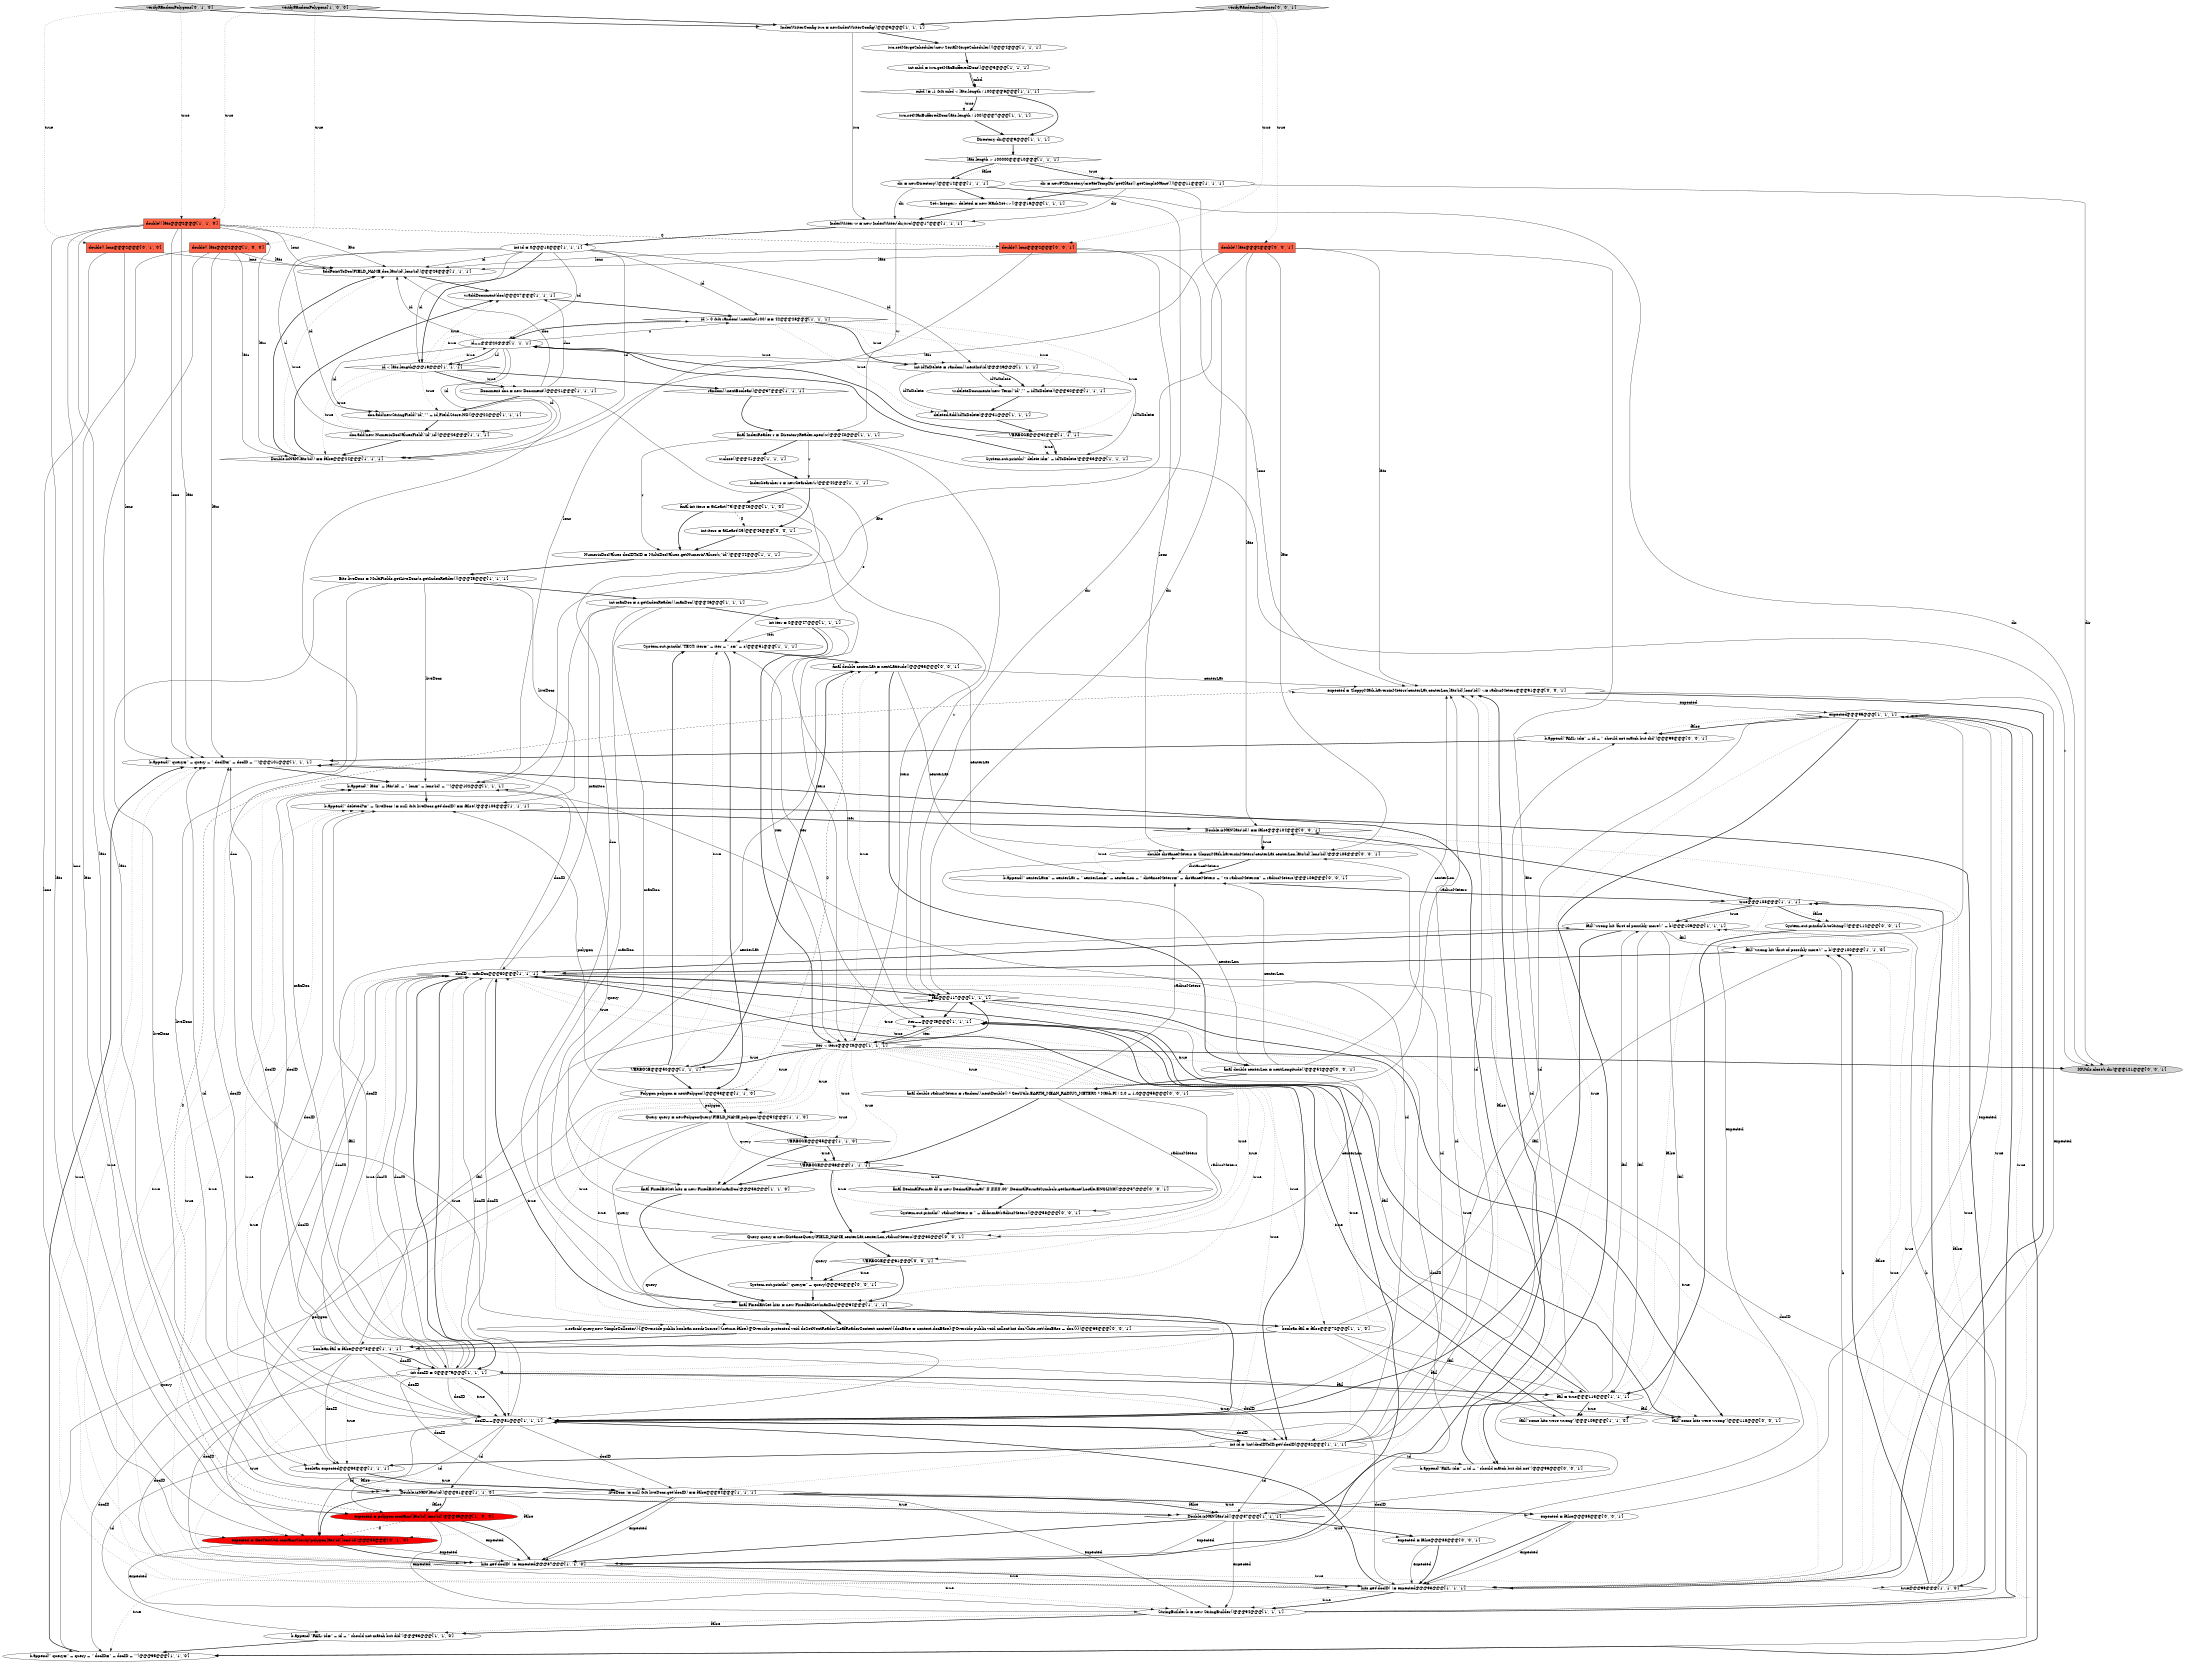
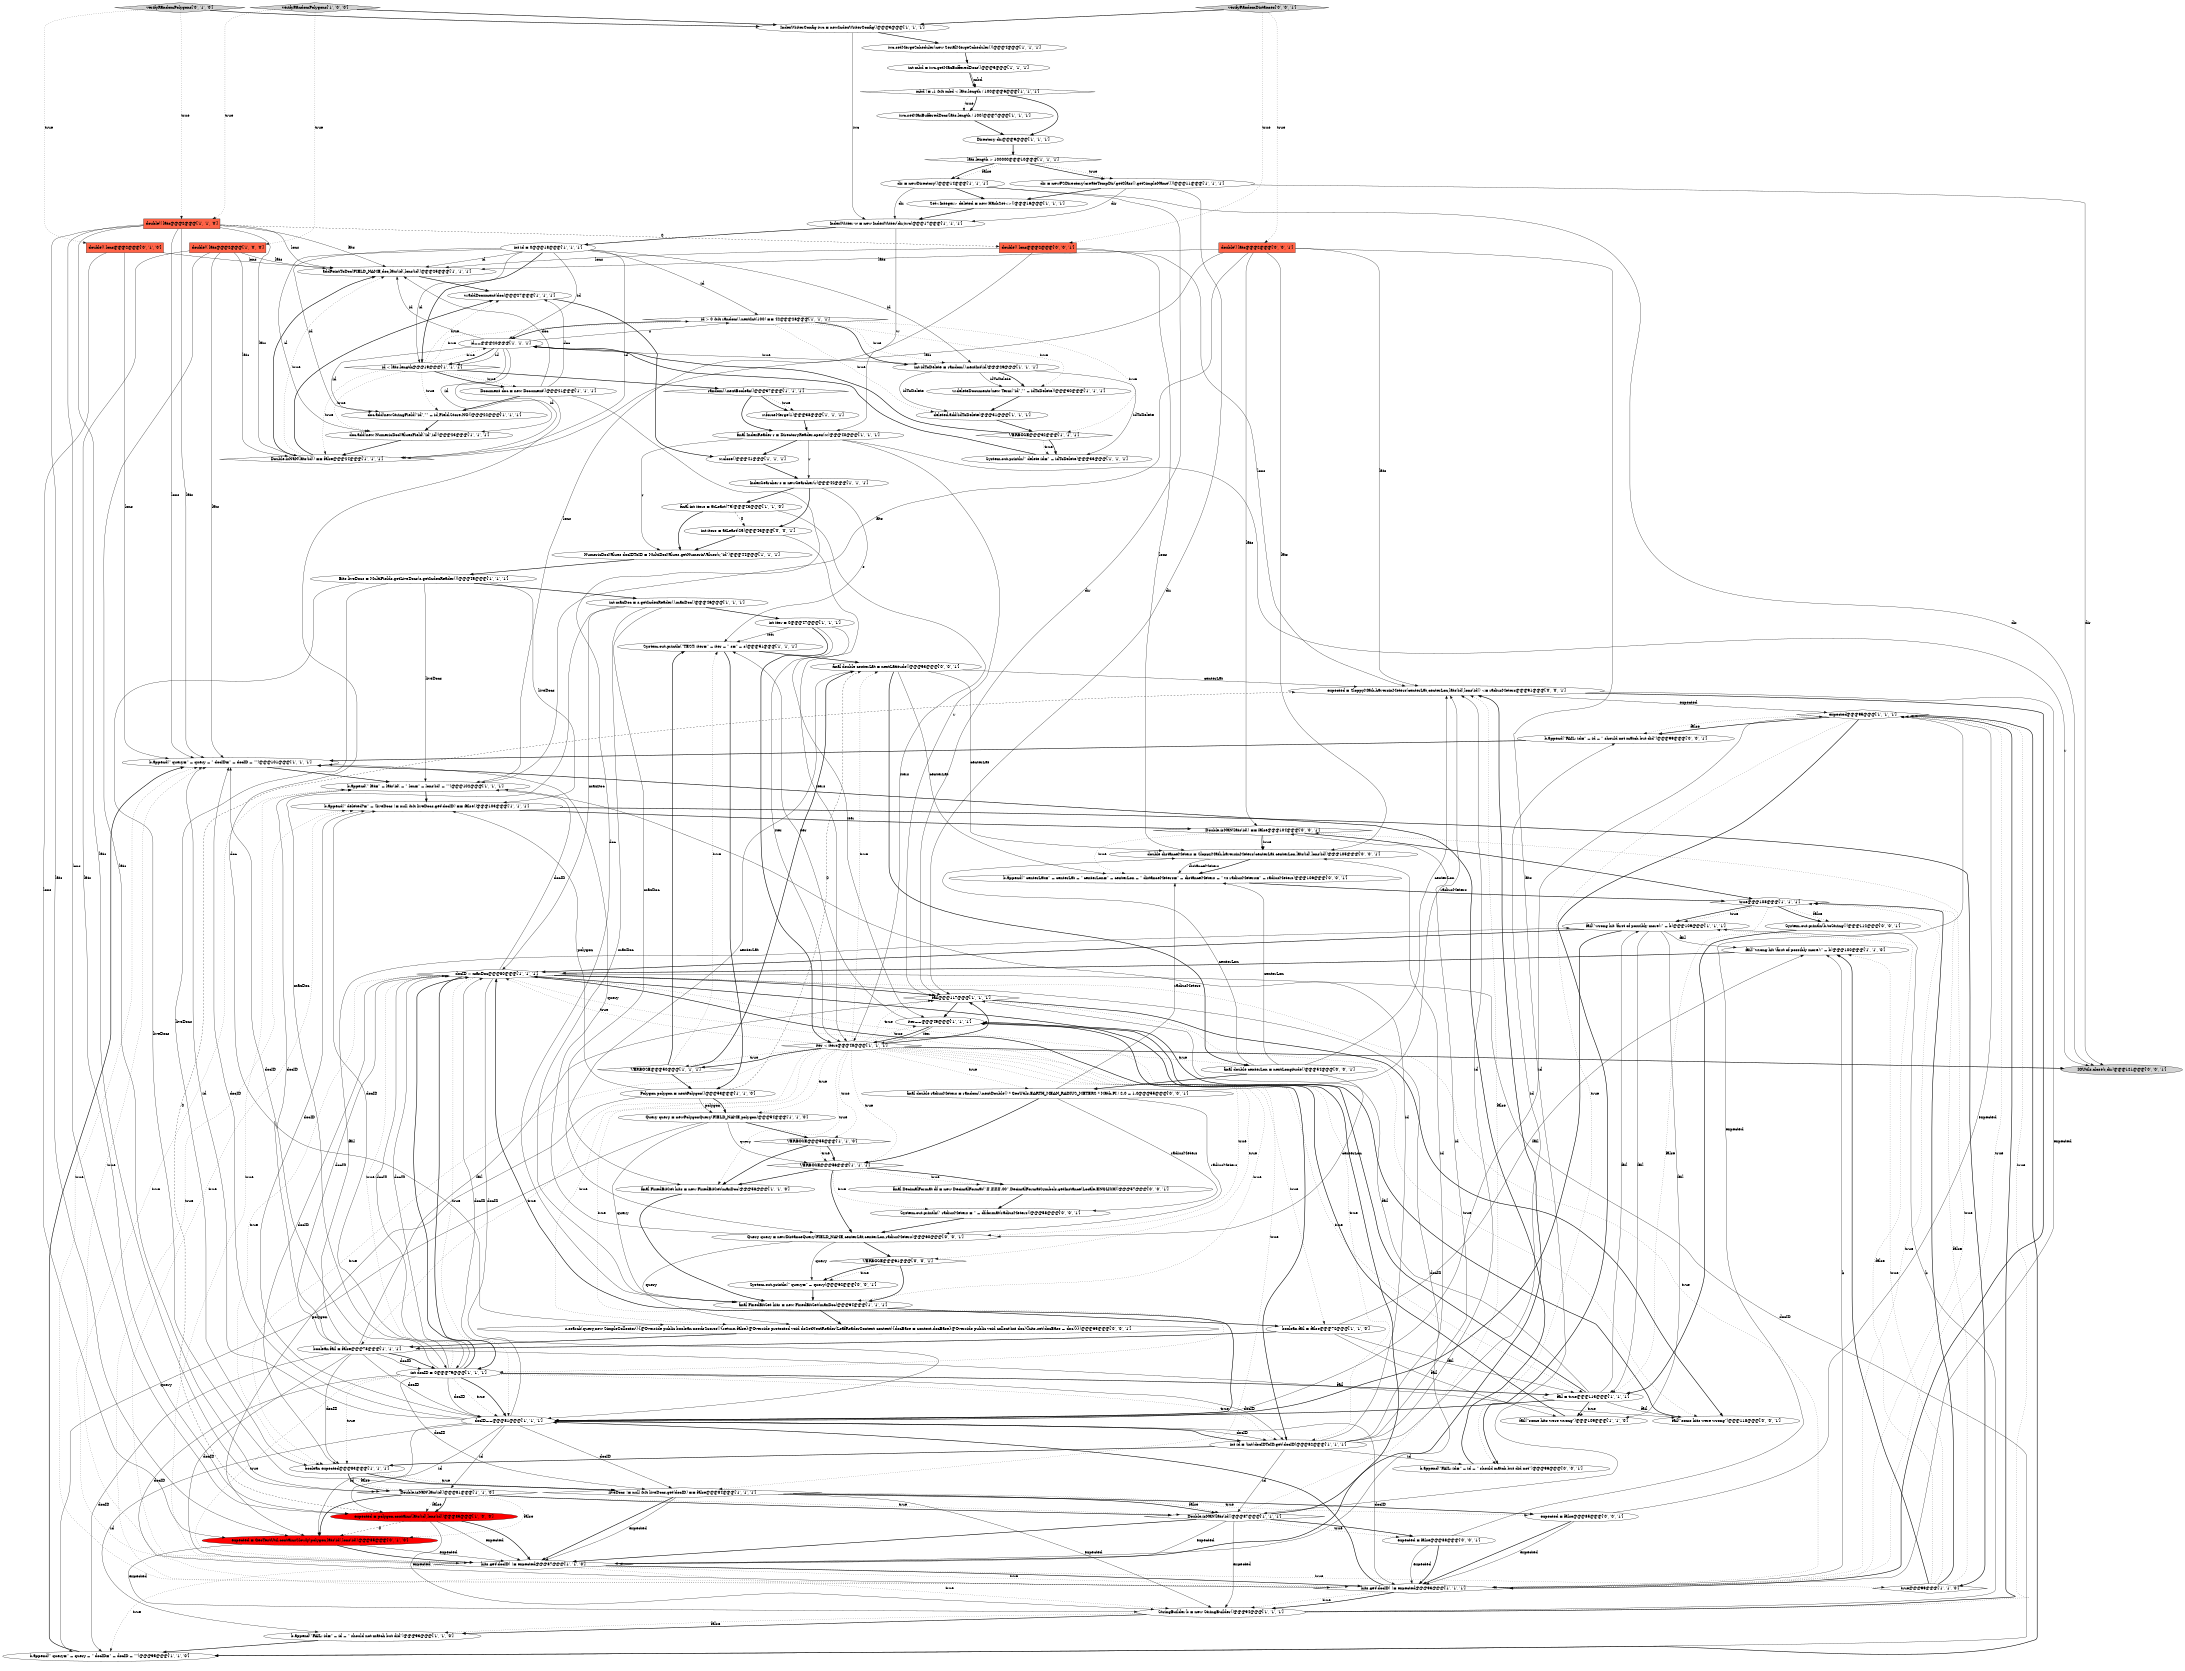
edge "w.addDocument(doc)@@@27@@@['1', '1', '1']" -> "id > 0 && random().nextInt(100) == 42@@@28@@@['1', '1', '1']": now "w.addDocument(doc)@@@27@@@['1', '1', '1']" -> "w.close()@@@41@@@['1', '1', '1']"
node "w.forceMerge(1)@@@38@@@['1', '1', '1']": added
edge "iter < iters@@@48@@@['1', '1', '1']" -> "Polygon polygon = nextPolygon()@@@53@@@['1', '1', '0']": now "iter < iters@@@48@@@['1', '1', '1']" -> "boolean expected@@@83@@@['1', '1', '1']"
